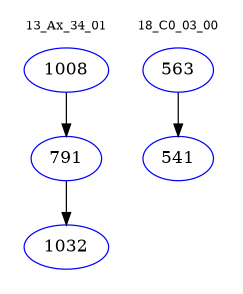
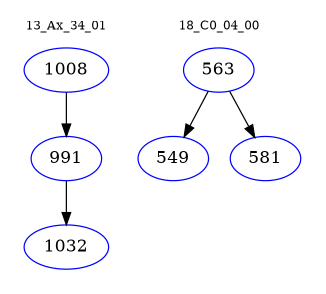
cluster "18_C0_03_00": label "18_C0_03_00" -> "18_C0_04_00"
node "791": label "791" -> "991"
node "541": label "541" -> "549"
node "581": added
